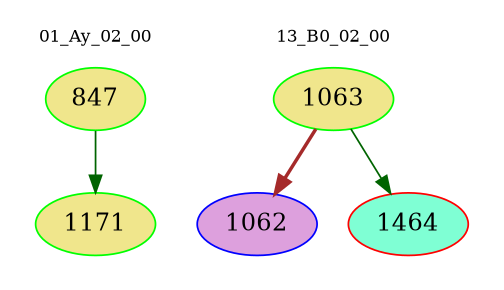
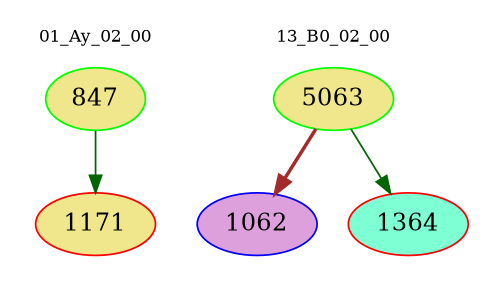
node "1063": label "1063" -> "5063"
node "1171": color green -> red
node "1464": label "1464" -> "1364"
